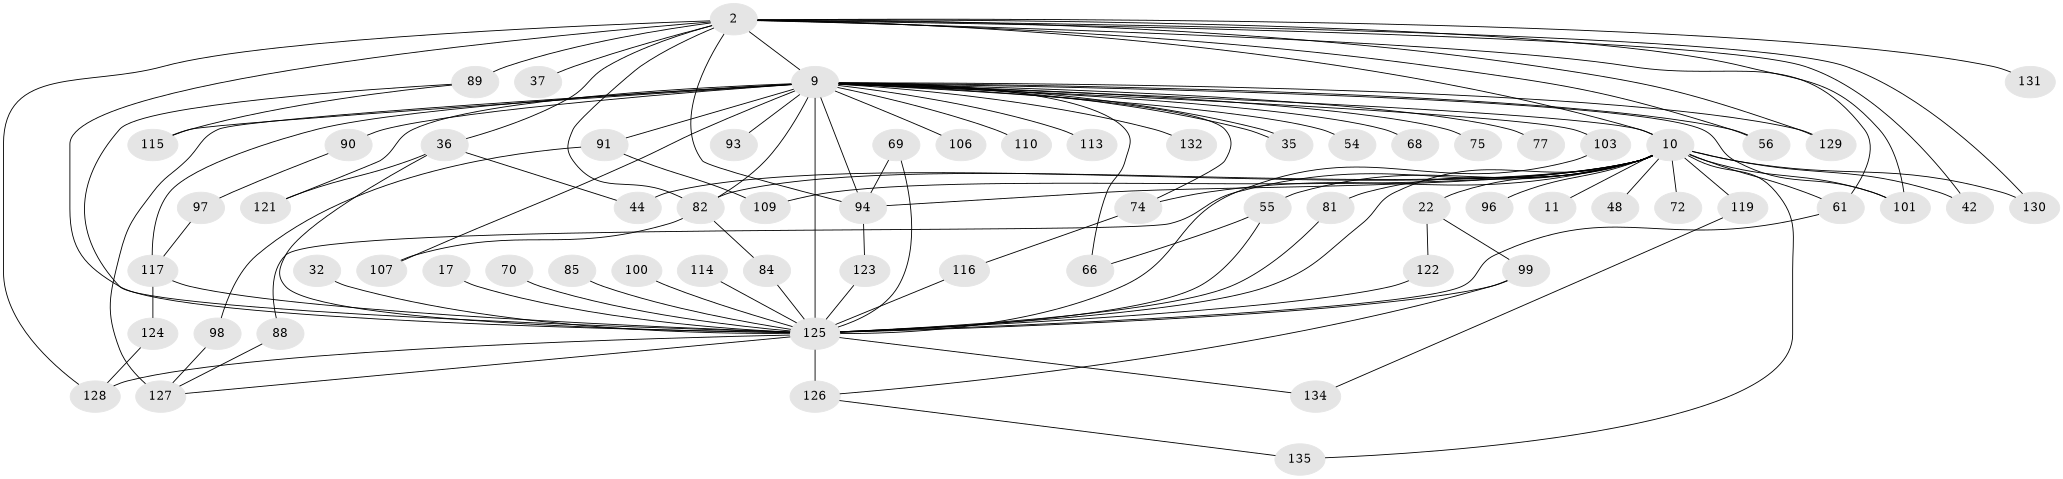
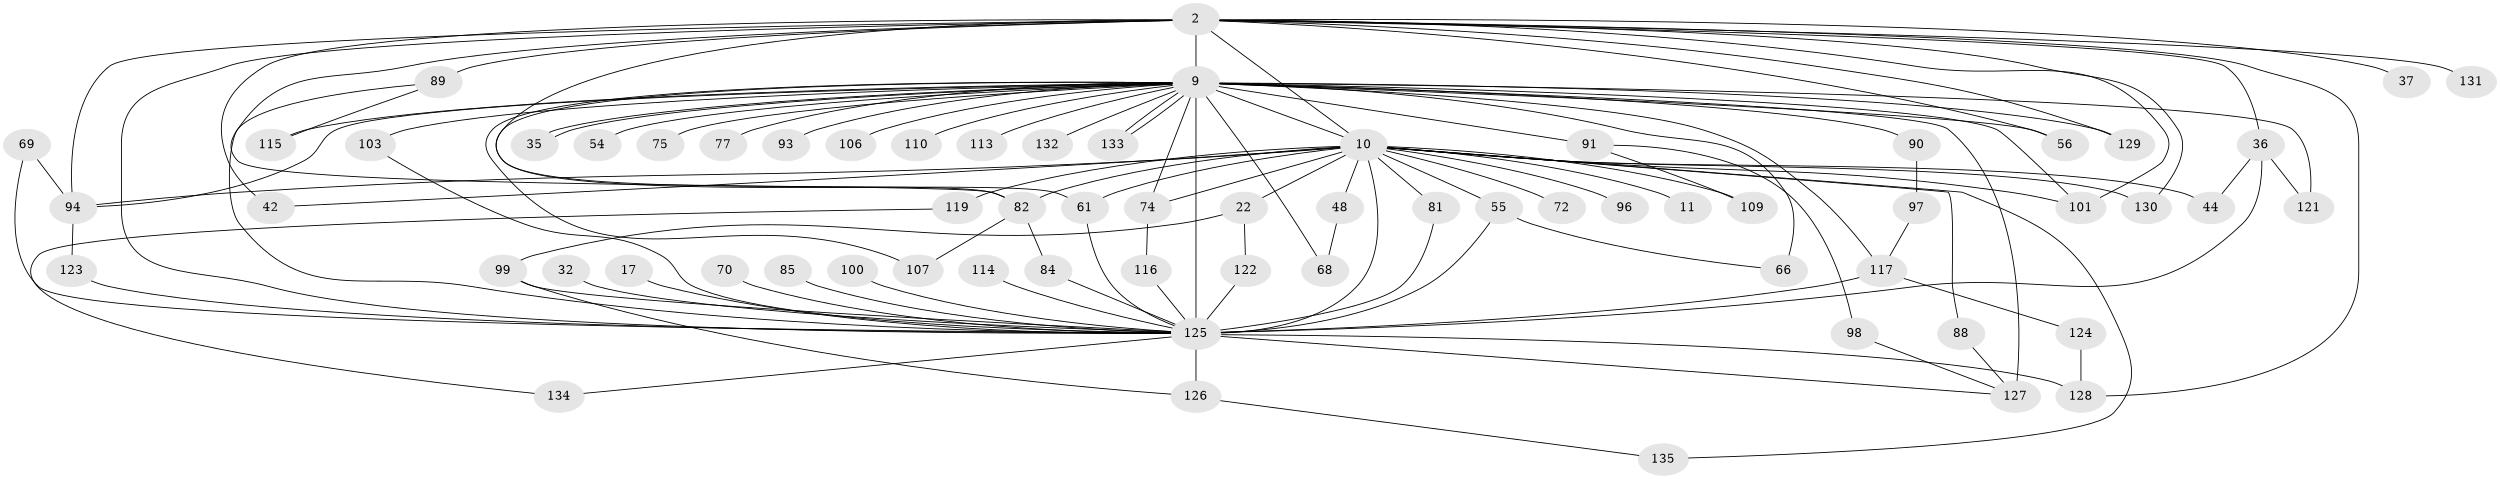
node "133": added
edge "48" -- "68": added
